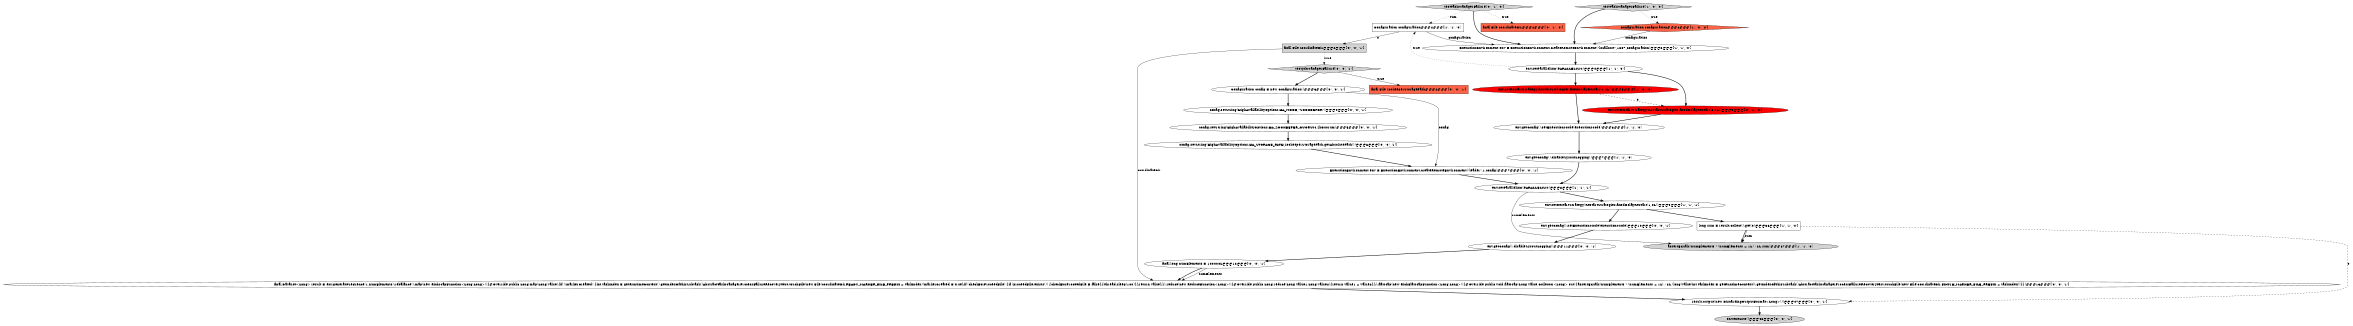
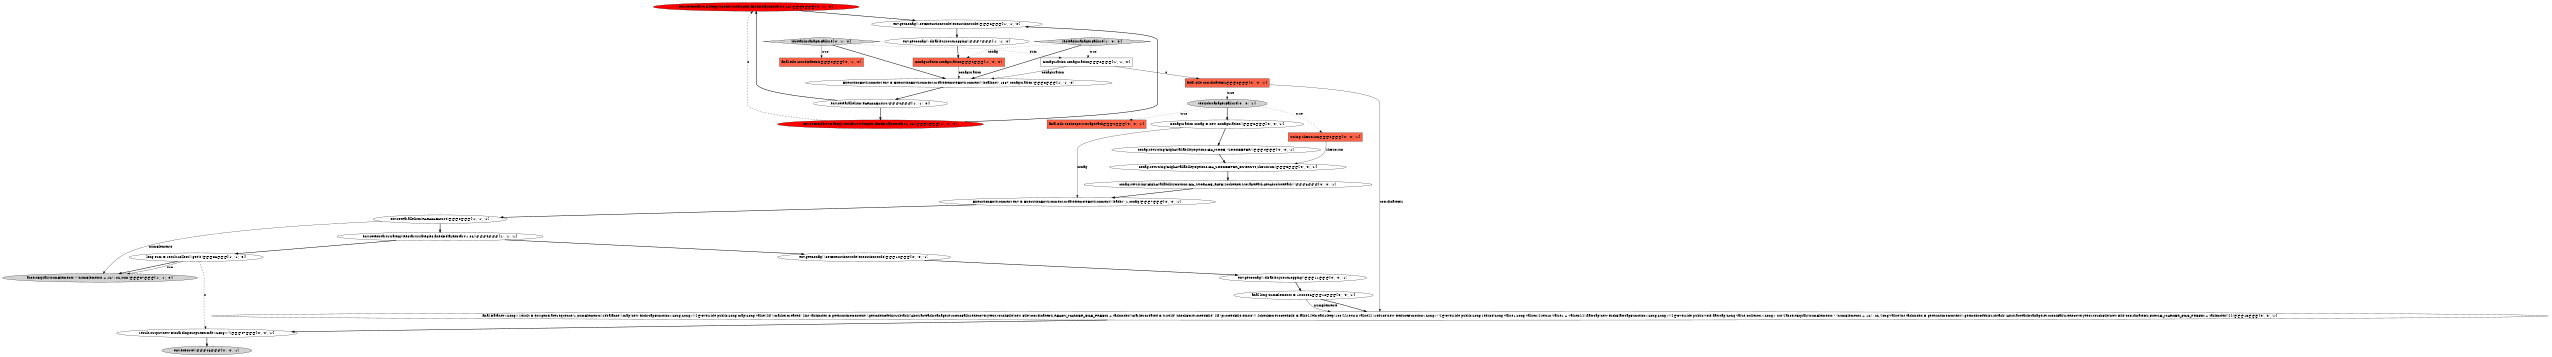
edge "testTaskManagerFailure['0', '1', '0']" -> "final File coordinateDir@@@2@@@['0', '1', '0']": style dotted -> solid
edge "testTaskManagerFailure['1', '0', '0']" -> "Configuration configuration@@@2@@@['1', '0', '0']": label "true" -> "config"
node "Configuration configuration@@@2@@@['1', '0', '0']": shape diamond -> box
node "final File coordinateDir@@@2@@@['0', '0', '1']": fillcolor lightgray -> tomato
edge "env.setParallelism(PARALLELISM)@@@4@@@['1', '1', '0']" -> "Configuration configuration@@@2@@@['1', '1', '0']": now "testTaskManagerFailure['1', '0', '0']" -> "Configuration configuration@@@2@@@['1', '1', '0']"
node "testJobManagerFailure['0', '0', '1']": shape diamond -> ellipse
edge "testJobManagerFailure['0', '0', '1']" -> "final File zookeeperStoragePath@@@2@@@['0', '0', '1']": style solid -> dotted
node "String zkQuorum@@@2@@@['0', '0', '1']": added
edge "env.getConfig().disableSysoutLogging()@@@7@@@['1', '1', '0']" -> "env.setParallelism(PARALLELISM)@@@8@@@['1', '1', '1']": now "env.getConfig().disableSysoutLogging()@@@7@@@['1', '1', '0']" -> "Configuration configuration@@@2@@@['1', '0', '0']"
node "long sum = result.collect().get(0)@@@36@@@['1', '1', '0']": shape box -> ellipse
